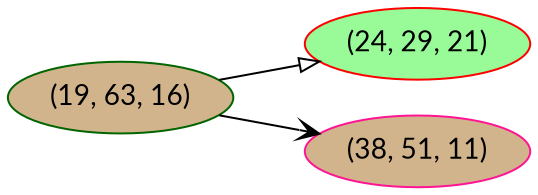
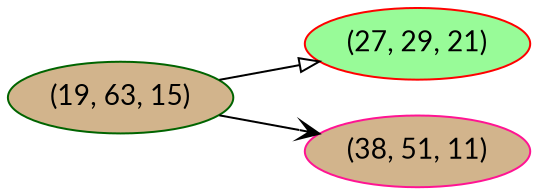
node "(24, 29, 21)": label "(24, 29, 21)" -> "(27, 29, 21)"
node "(19, 63, 16)": label "(19, 63, 16)" -> "(19, 63, 15)"
